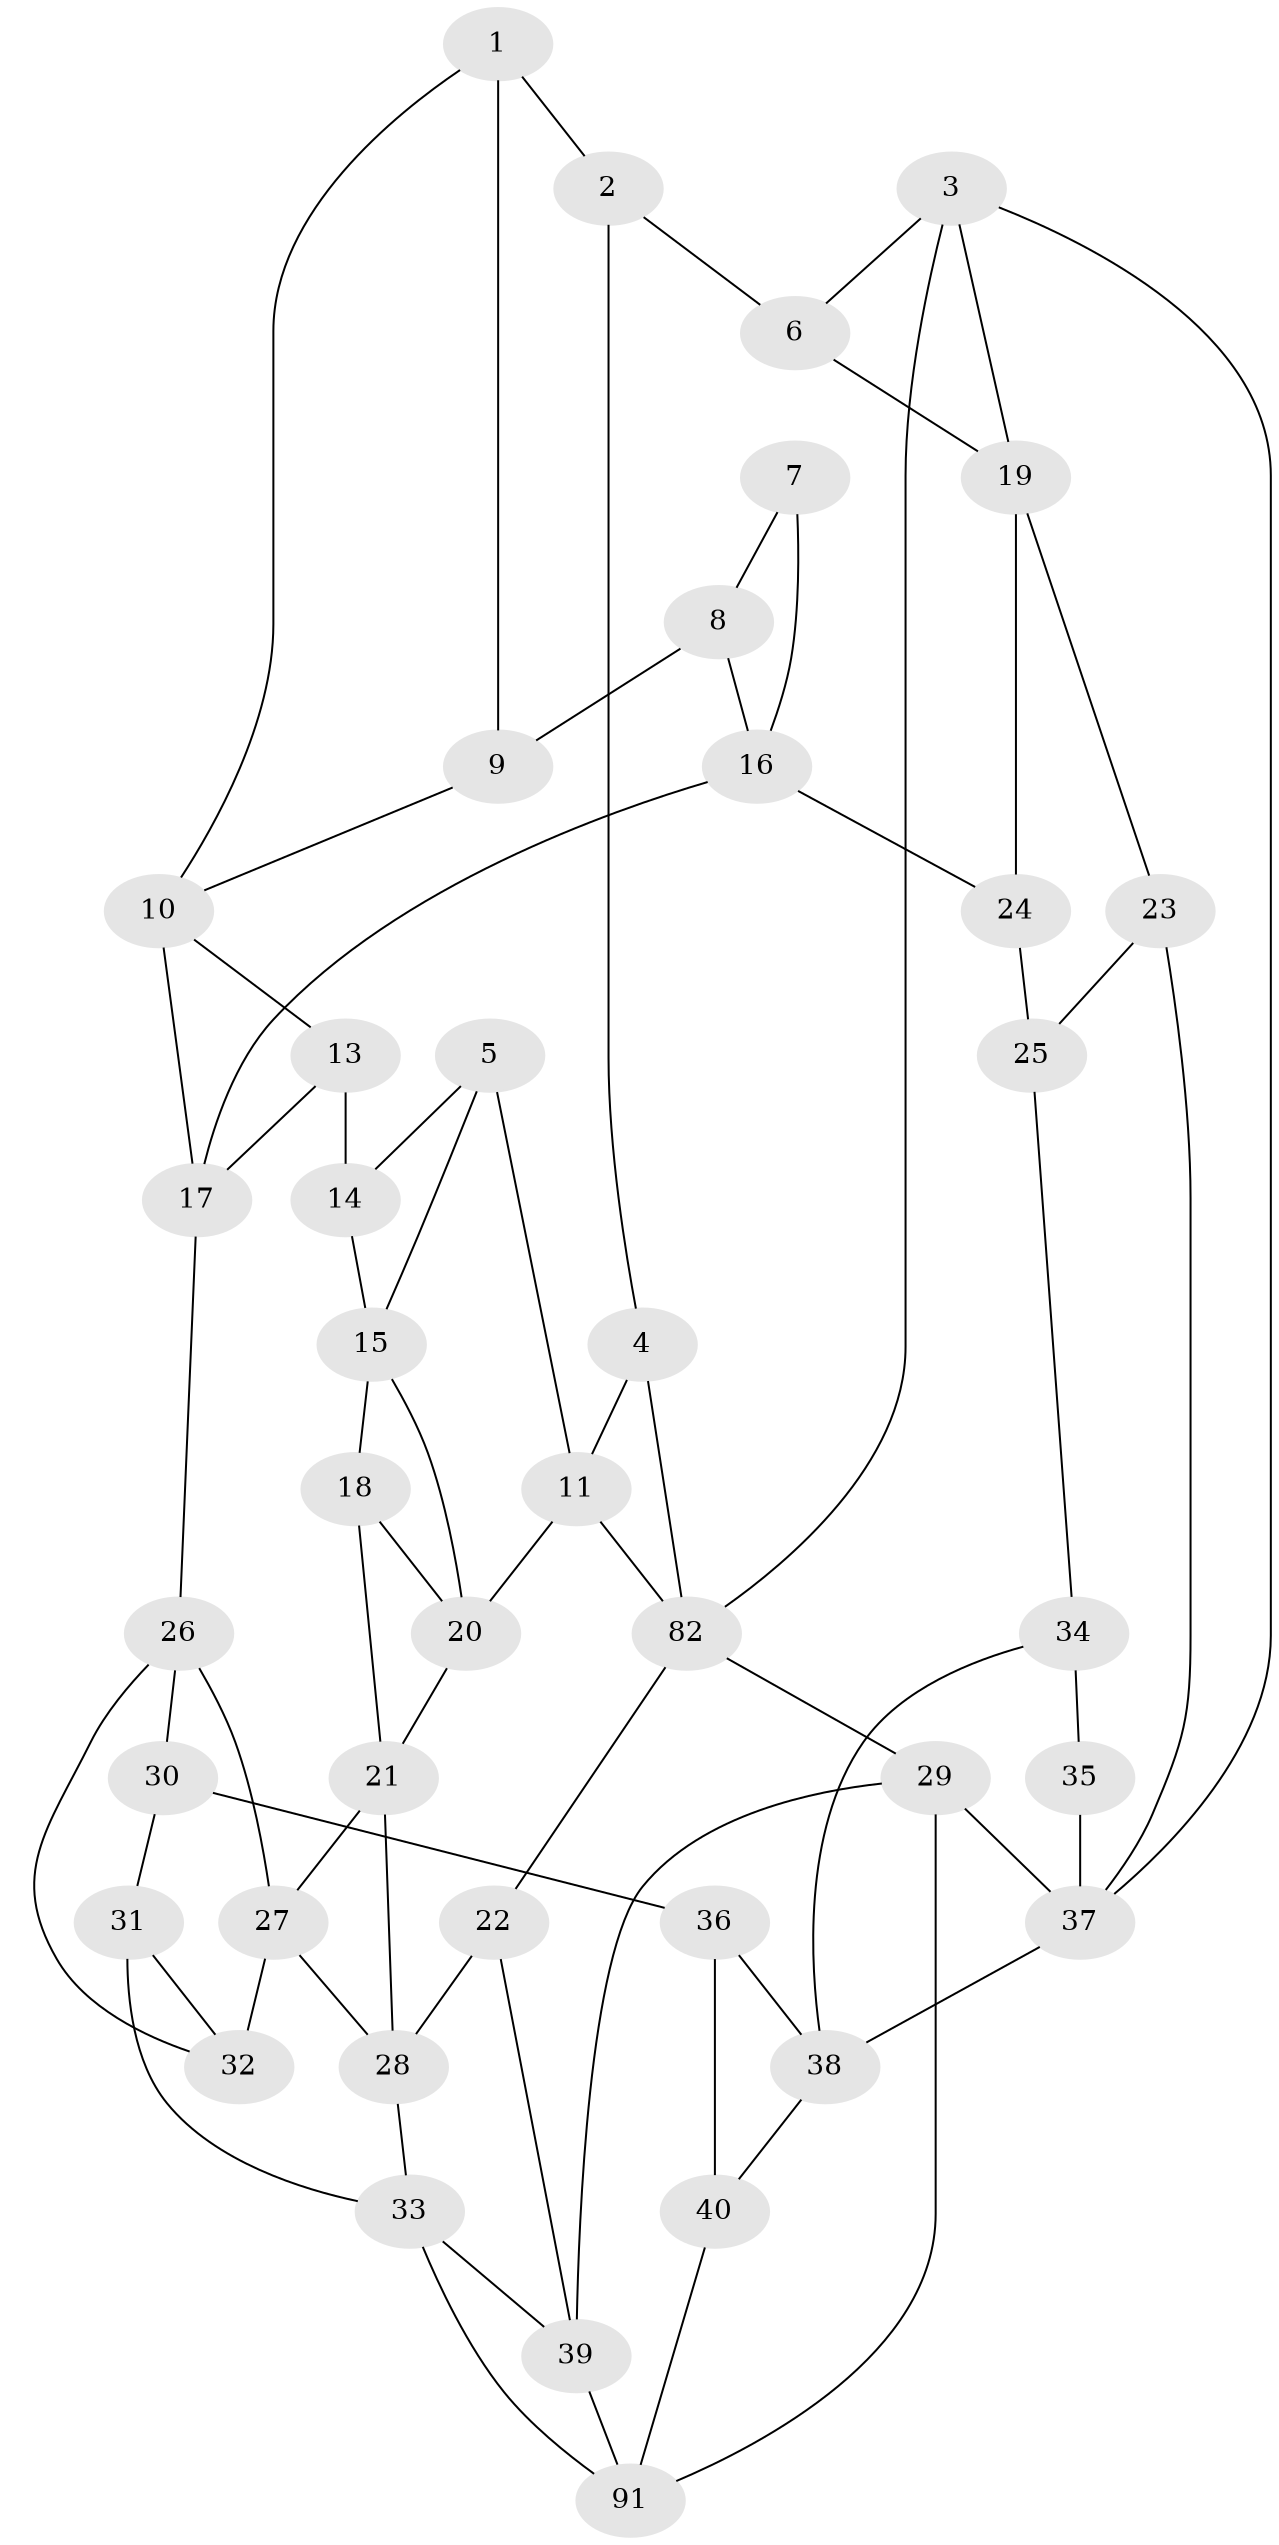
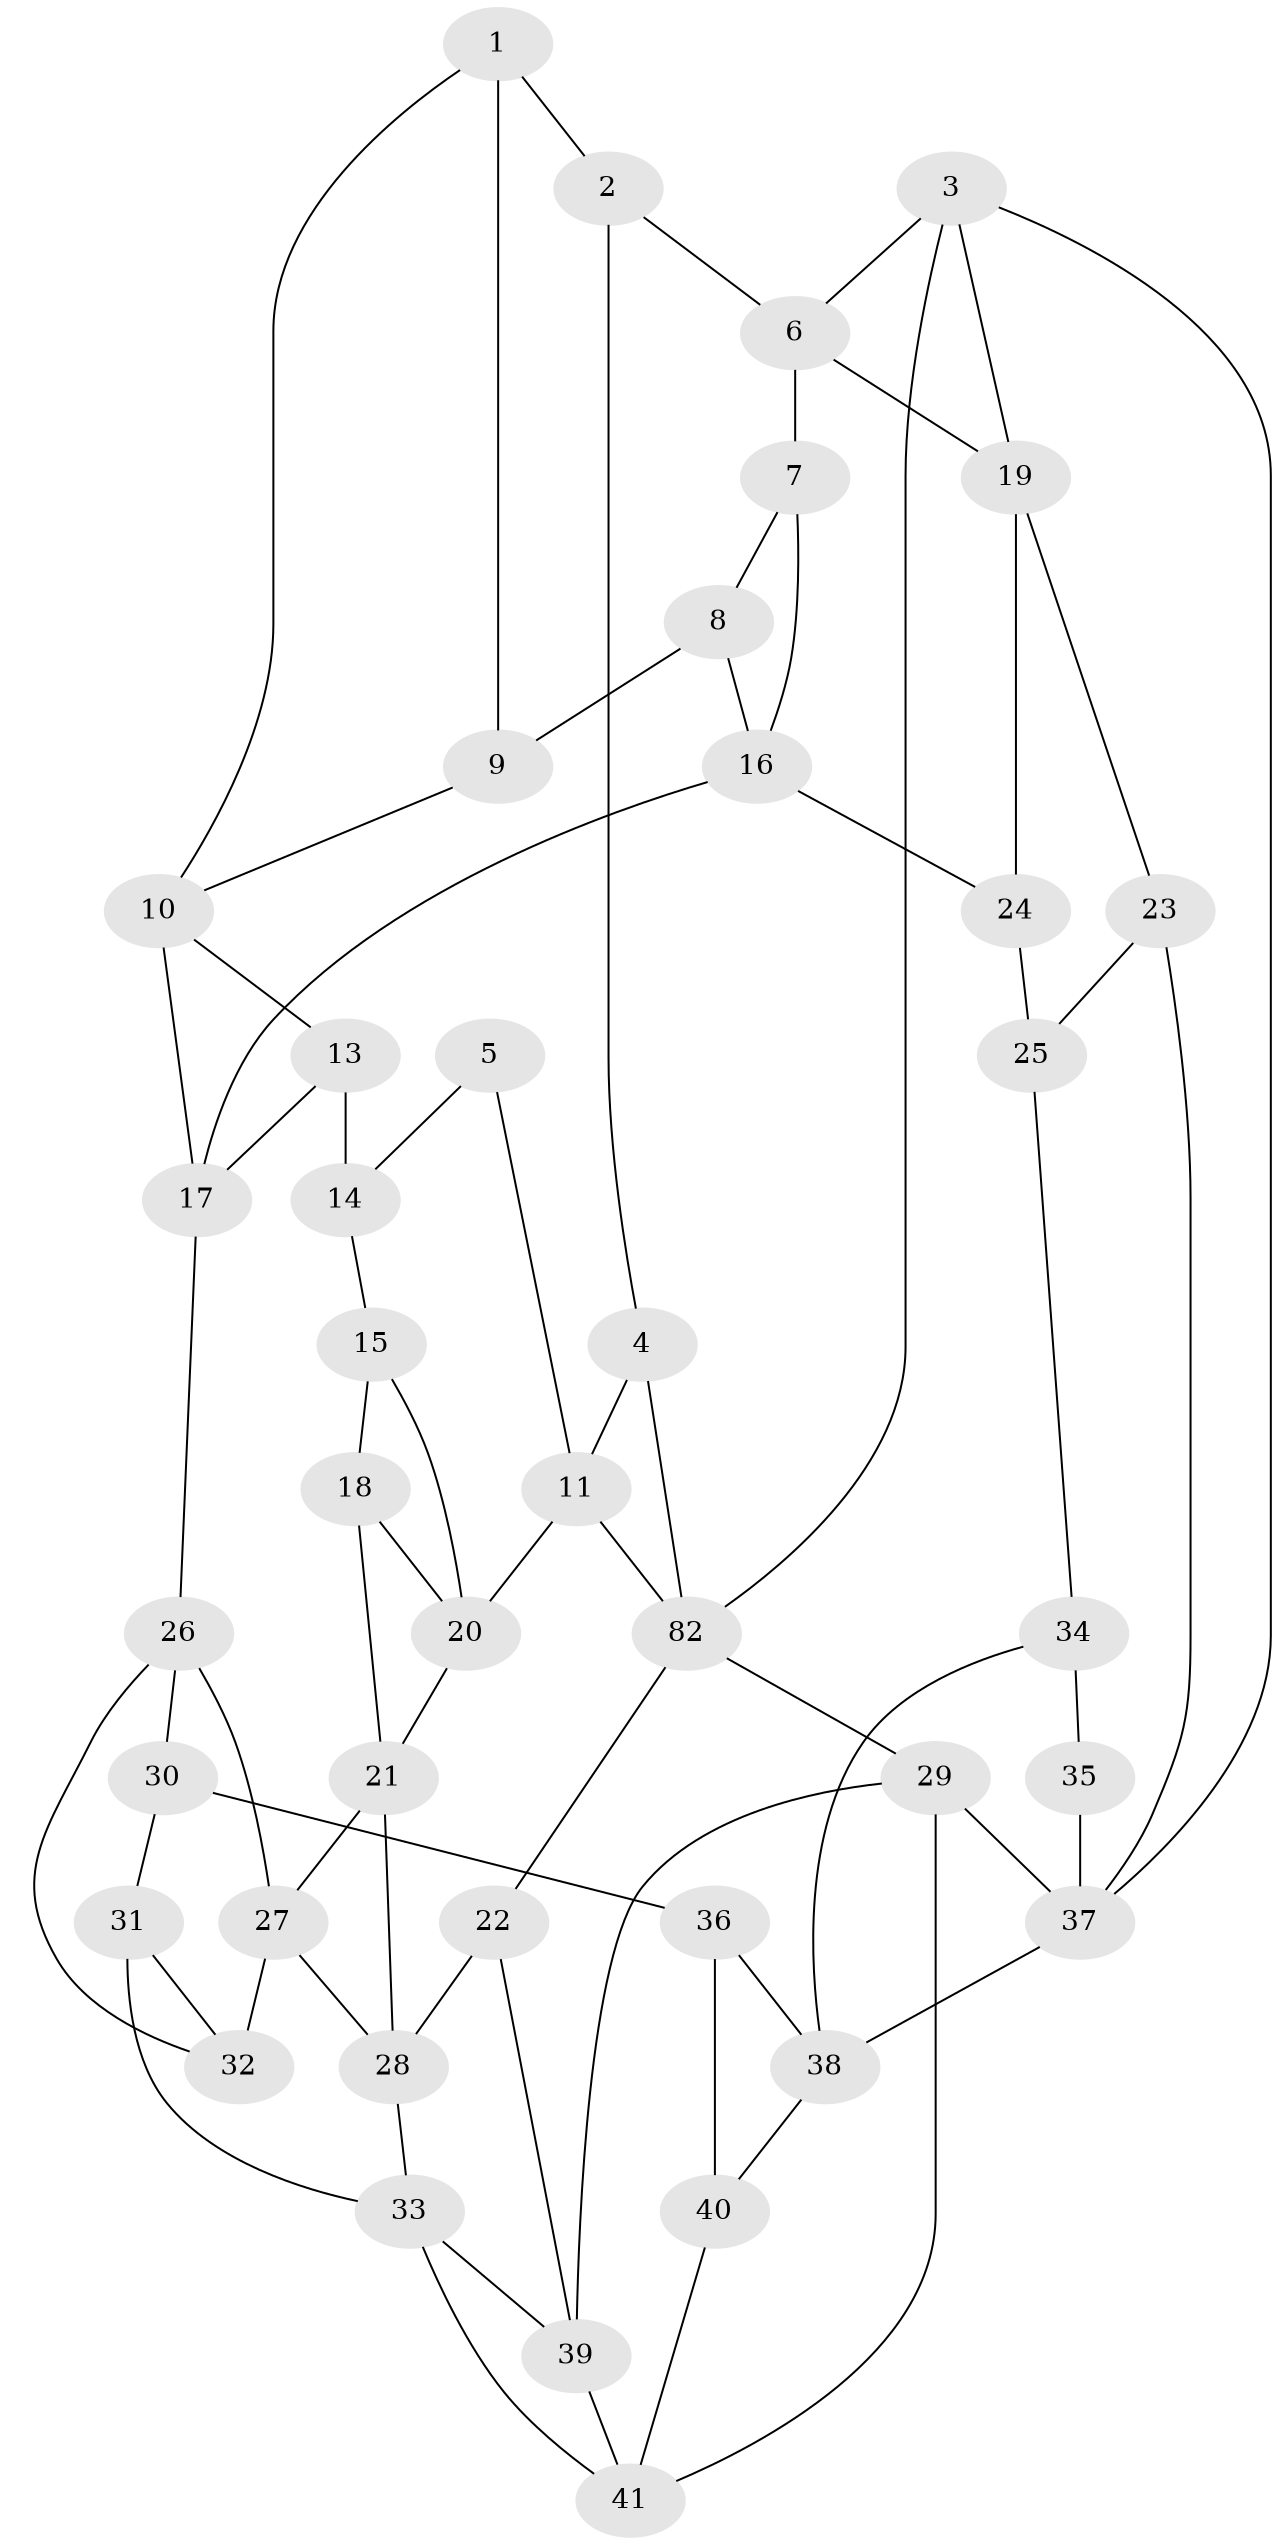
edge "6" -- "7": added
edge "5" -- "15": removed
node "91": label "91" -> "41"
